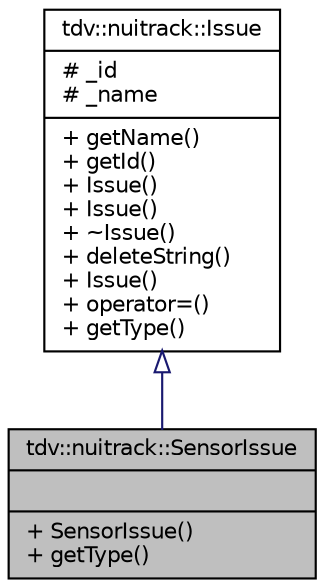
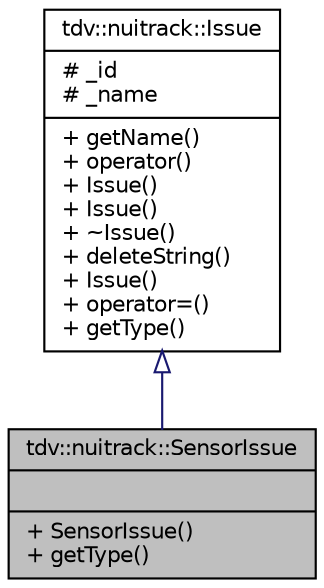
node "tdv::nuitrack::Issue": text "+ getId()" -> "+ operator()"
